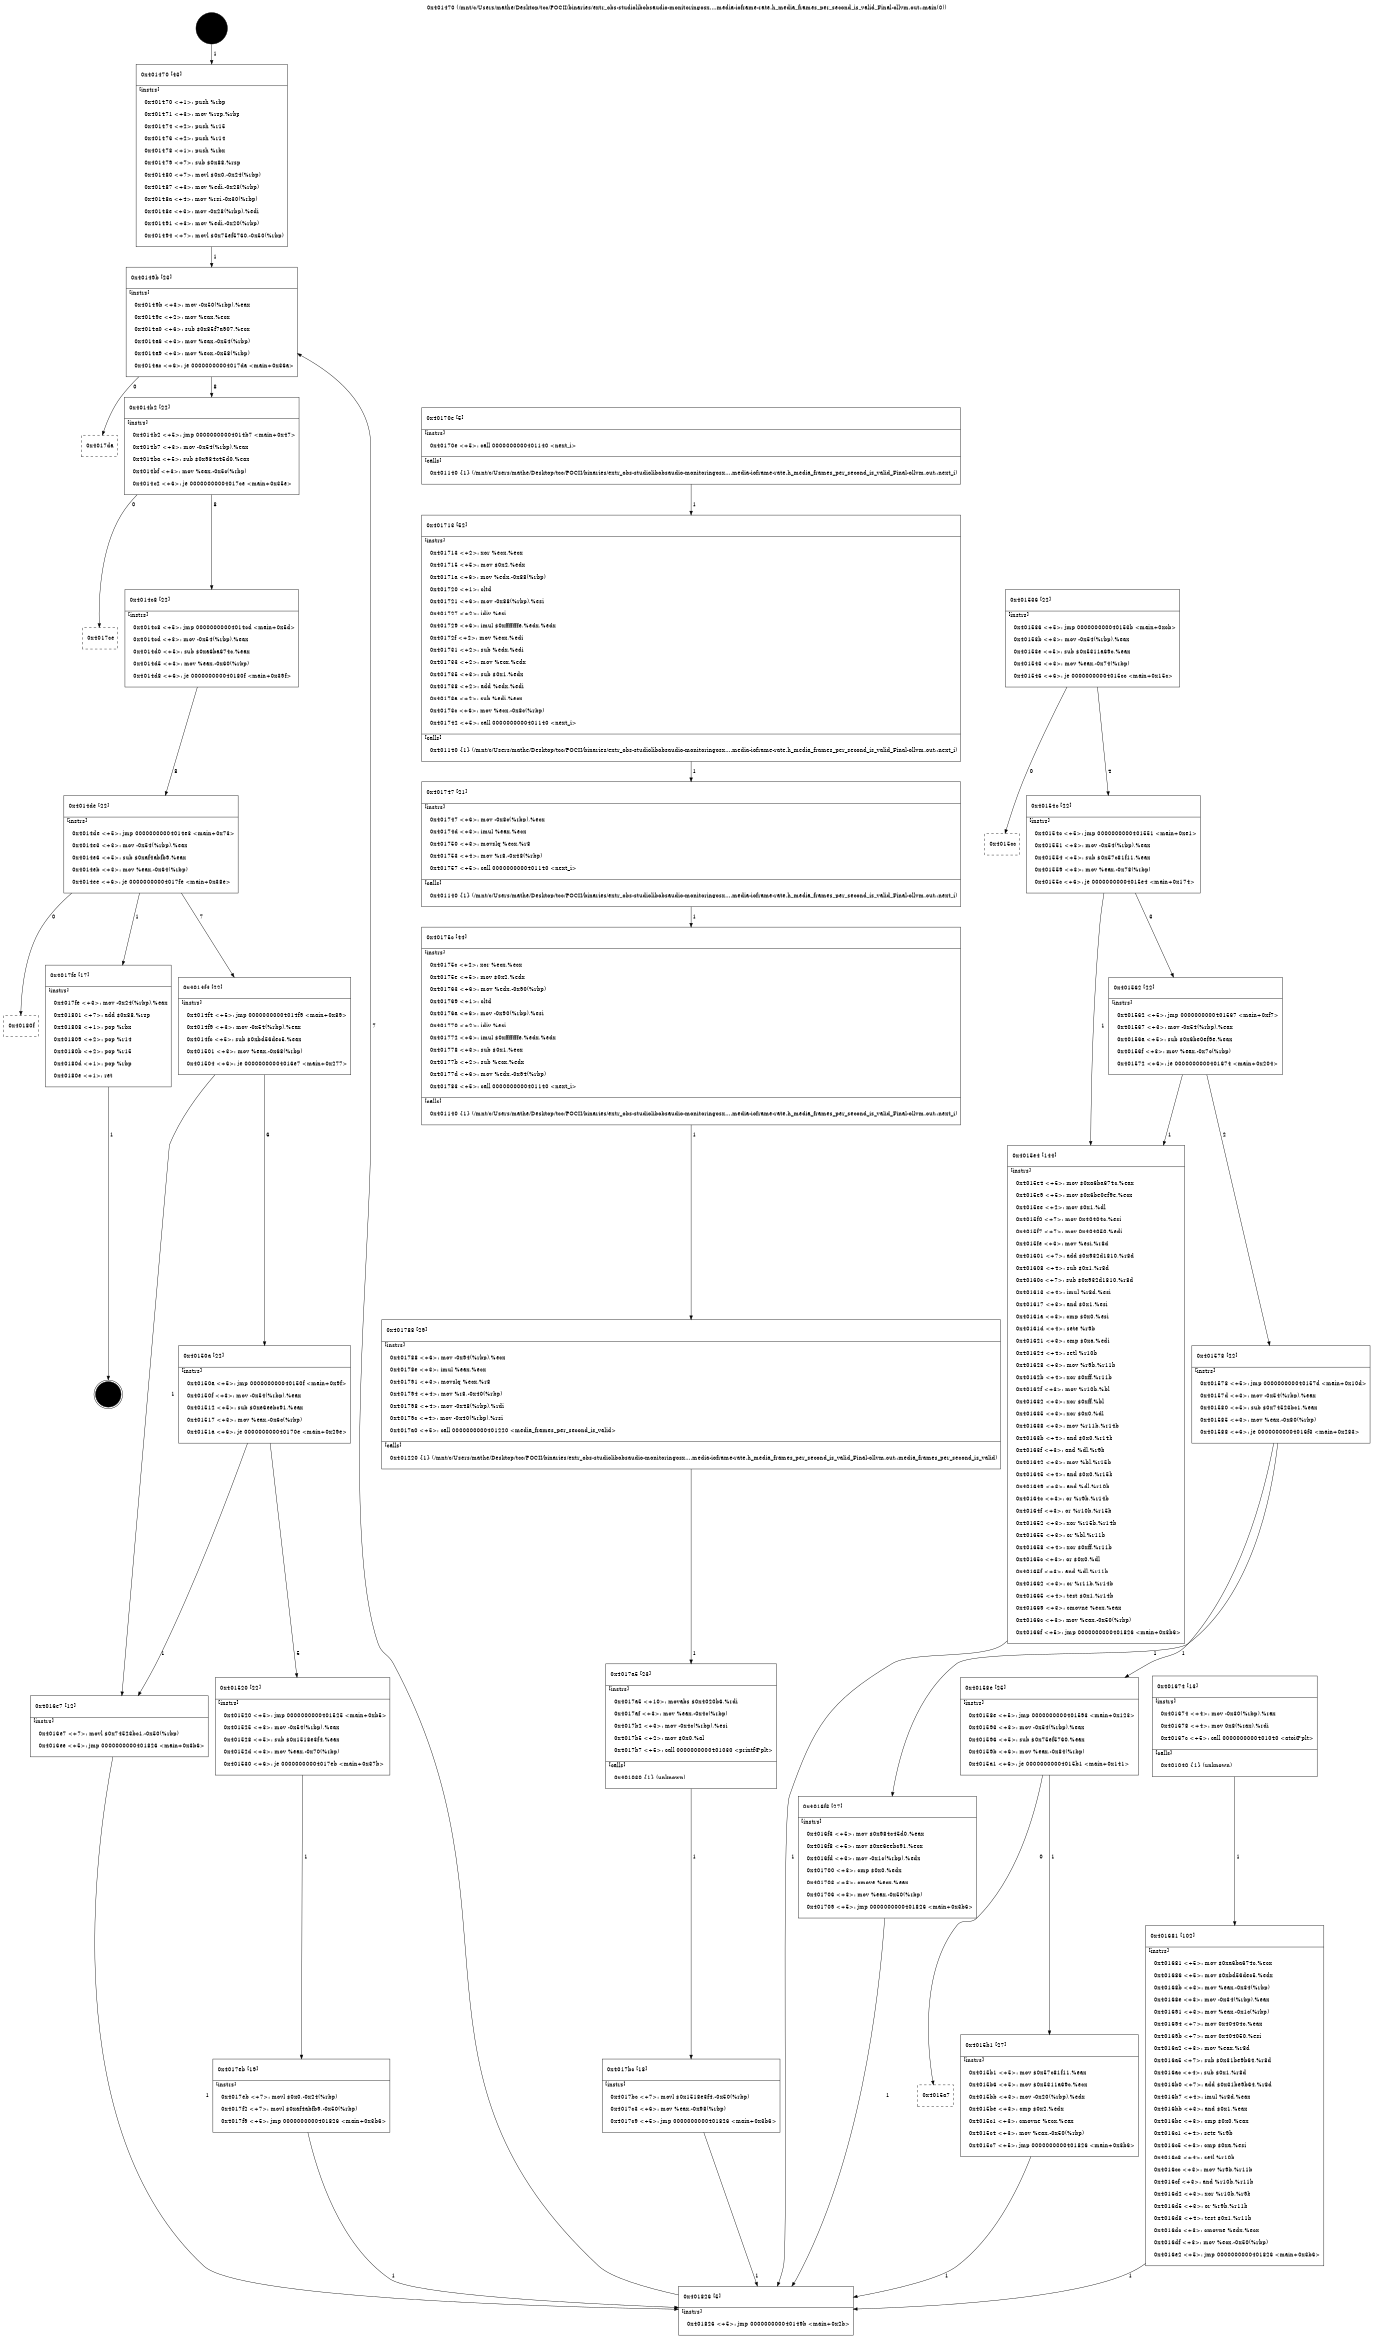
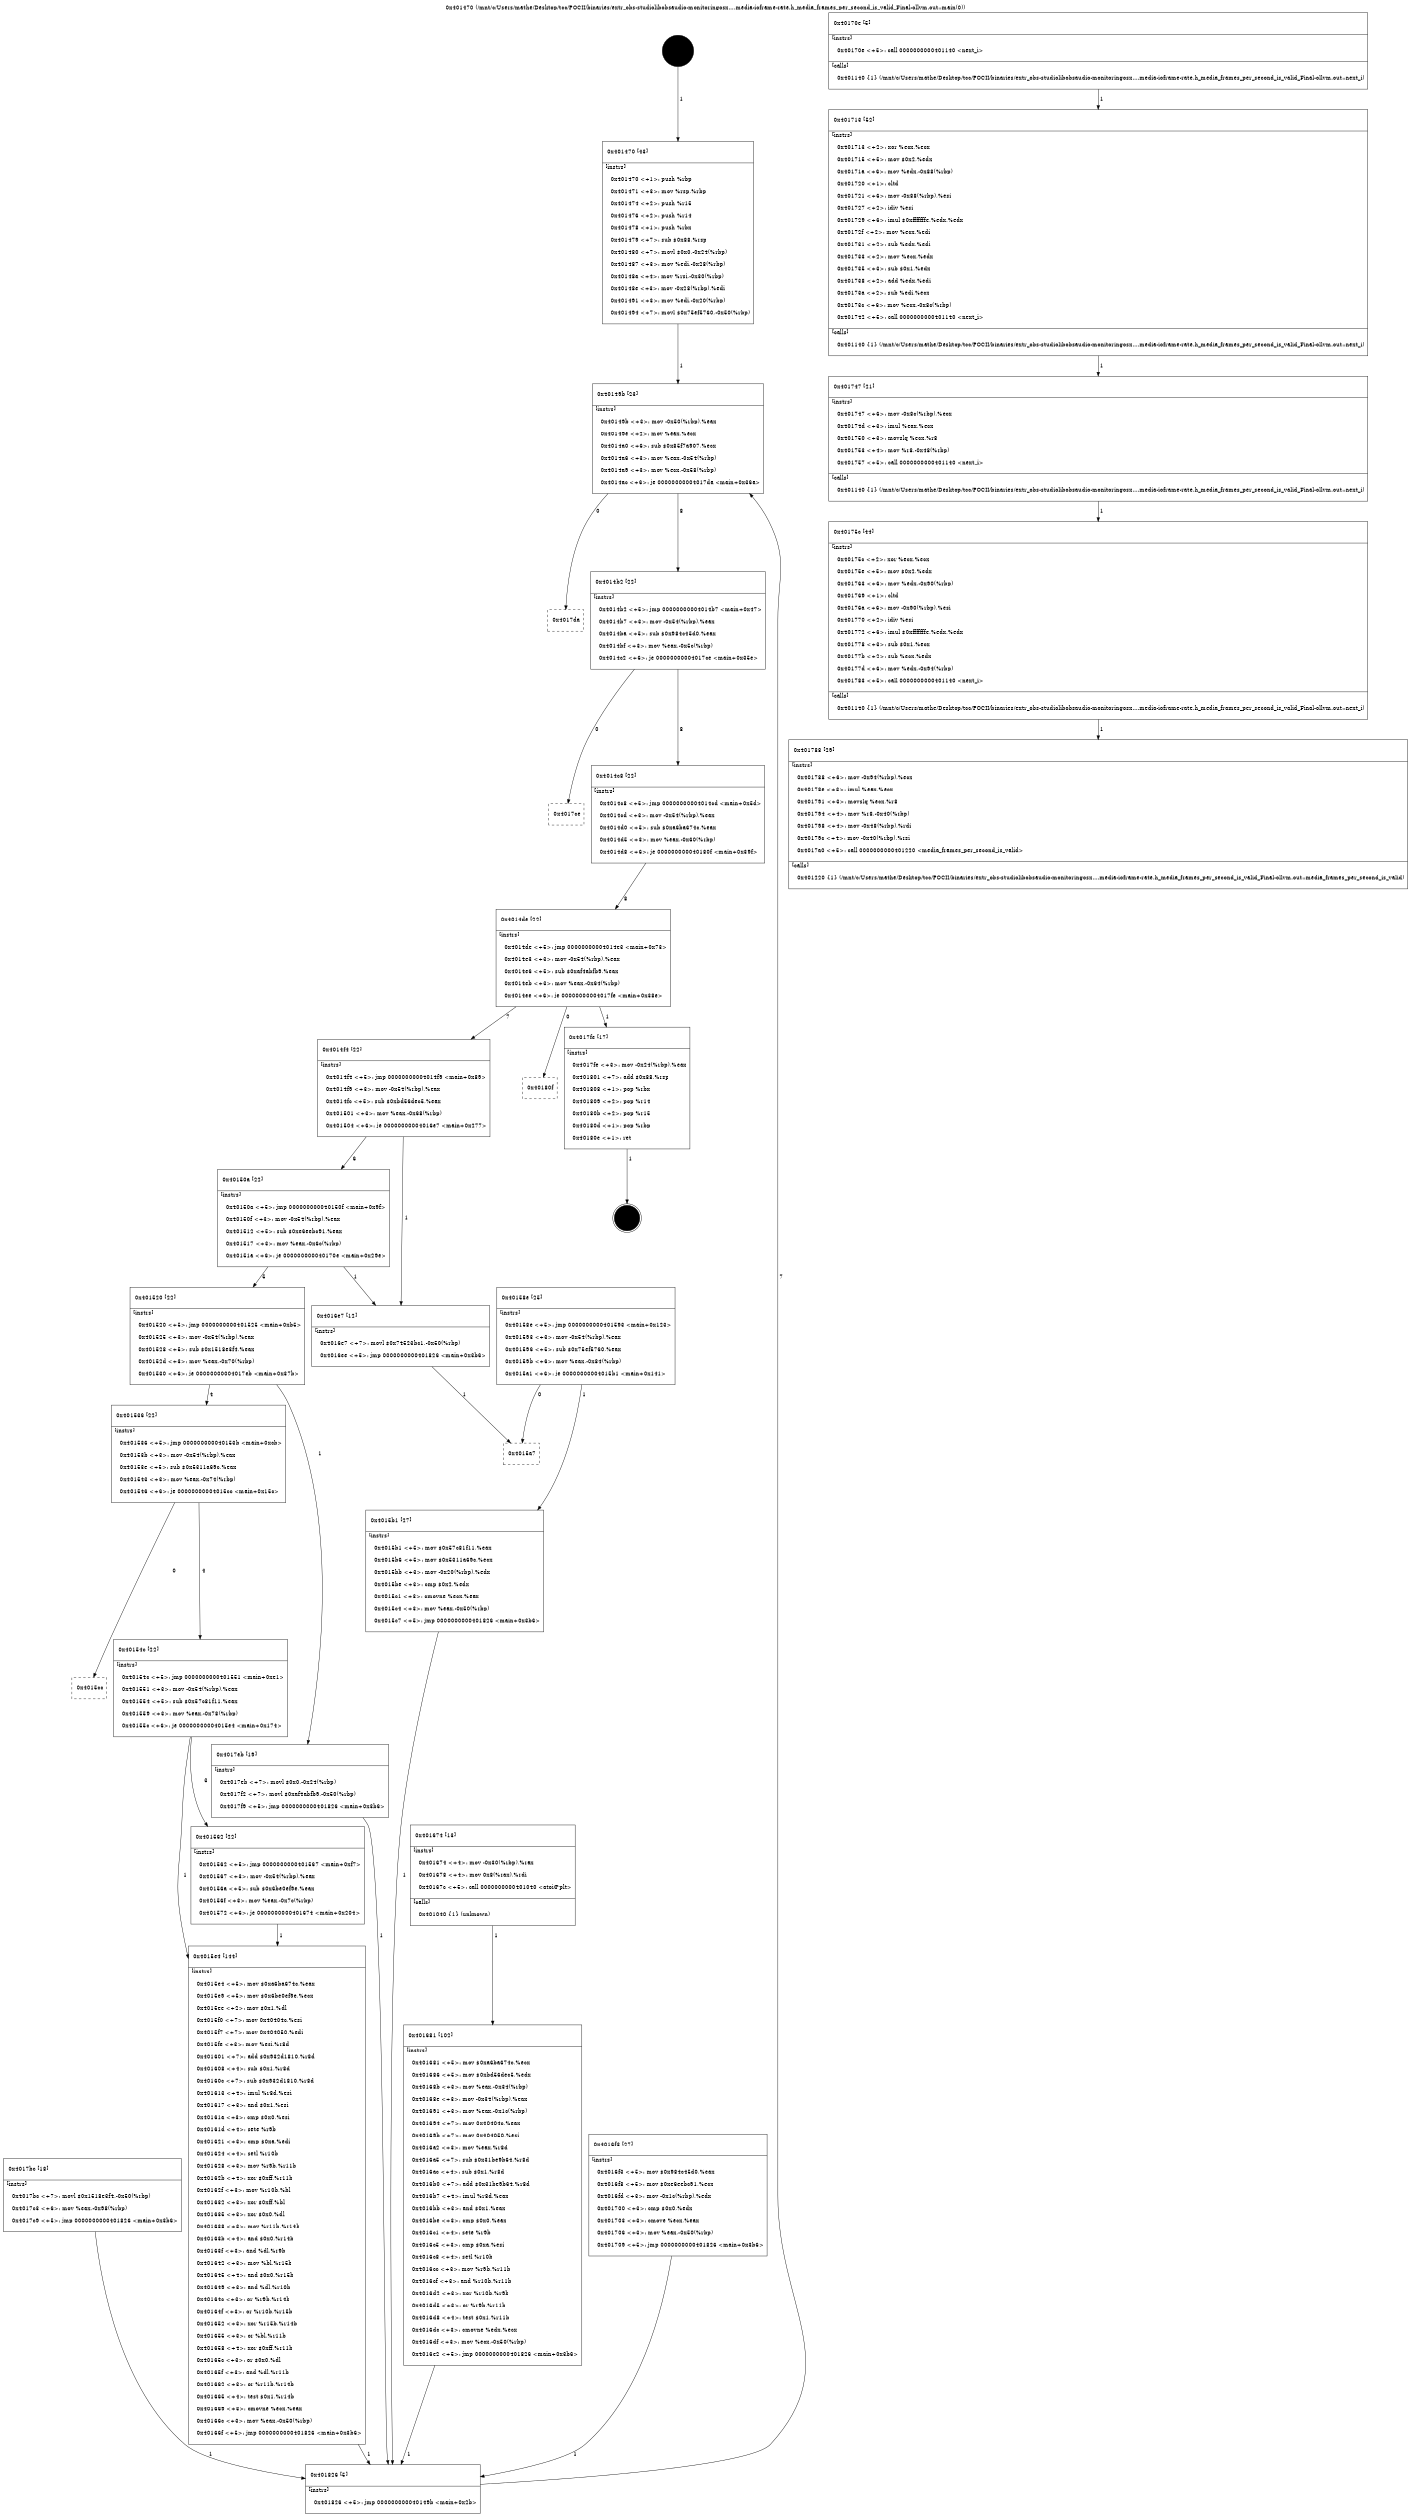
edge "0x401520 [22]" -> "0x401536 [22]": added, label "4"
node "0x401578 [22]": removed
node "0x4017a5 [23]": removed
edge "0x4016e7 [12]" -> "0x401826 [5]": now "0x4016e7 [12]" -> "0x4015a7"
